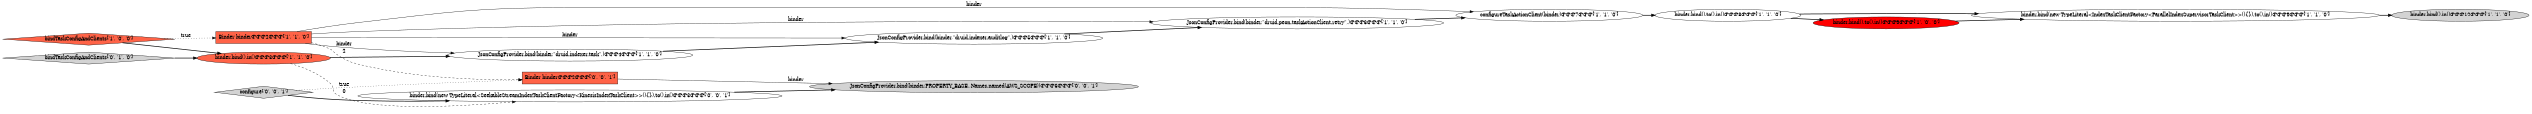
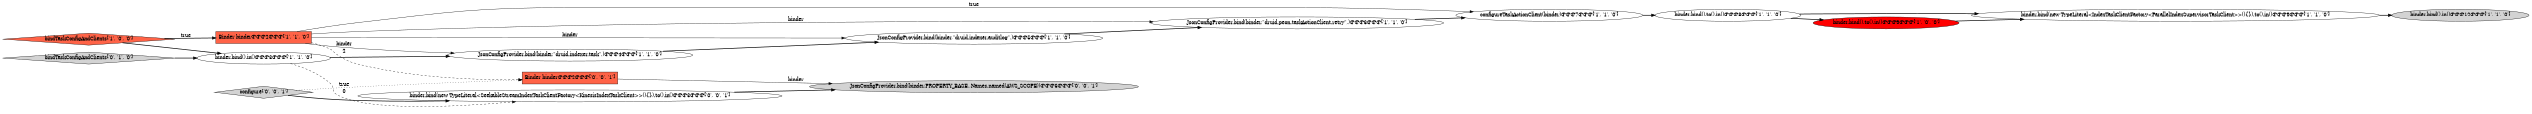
edge "Binder binder@@@2@@@['1', '1', '0']" -> "configureTaskActionClient(binder)@@@7@@@['1', '1', '0']": label "binder" -> "true"
edge "bindTaskConfigAndClients['1', '0', '0']" -> "Binder binder@@@2@@@['1', '1', '0']": style dotted -> bold
node "binder.bind().in()@@@3@@@['1', '1', '0']": fillcolor tomato -> white
